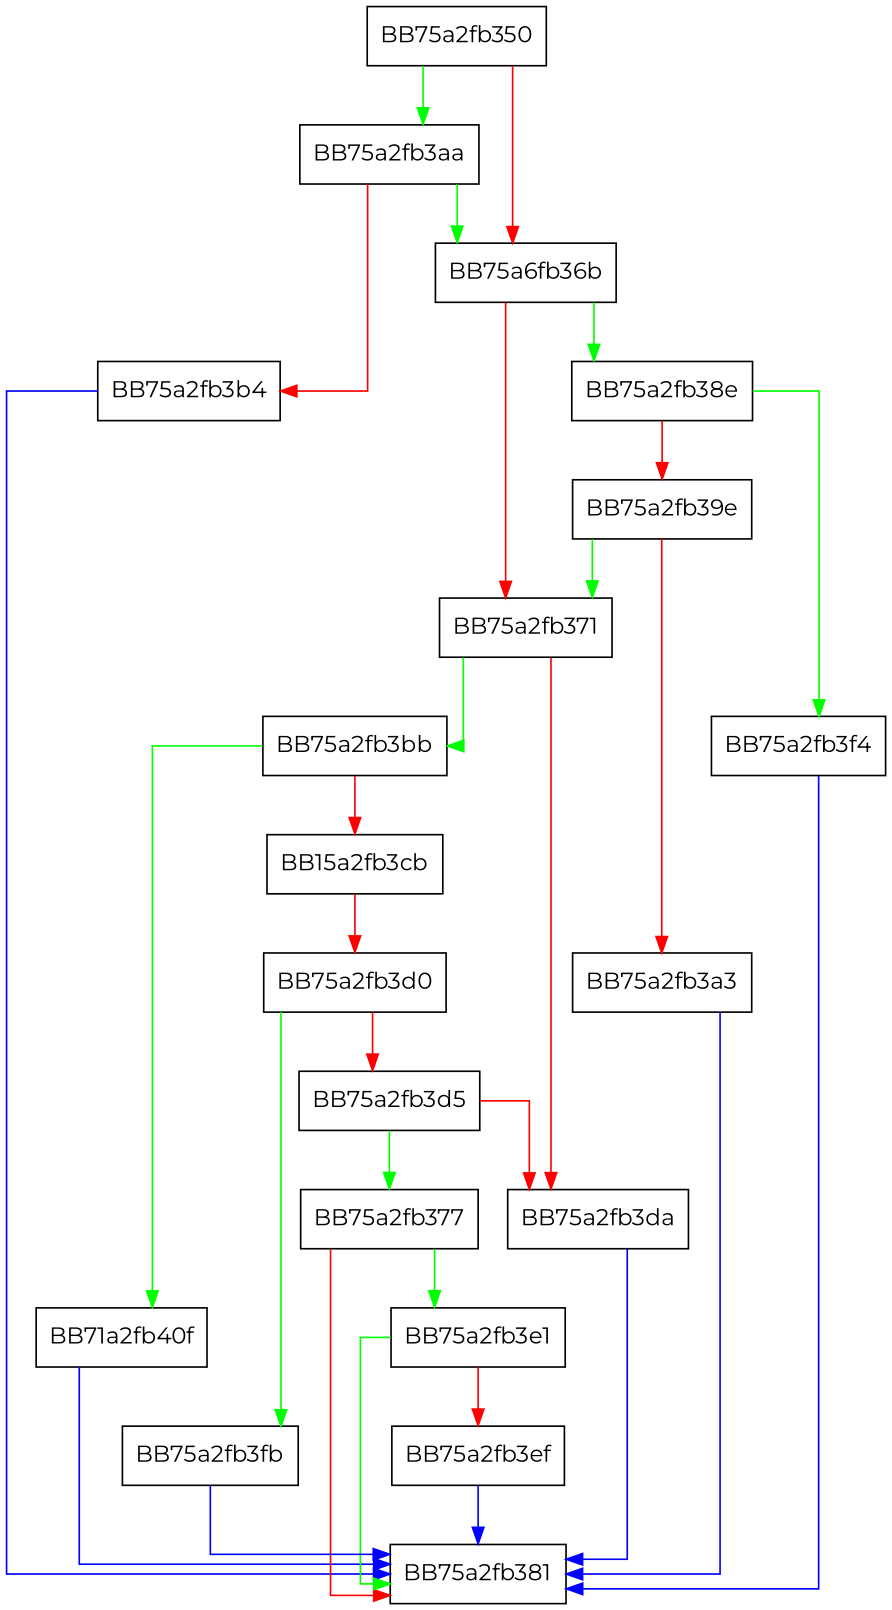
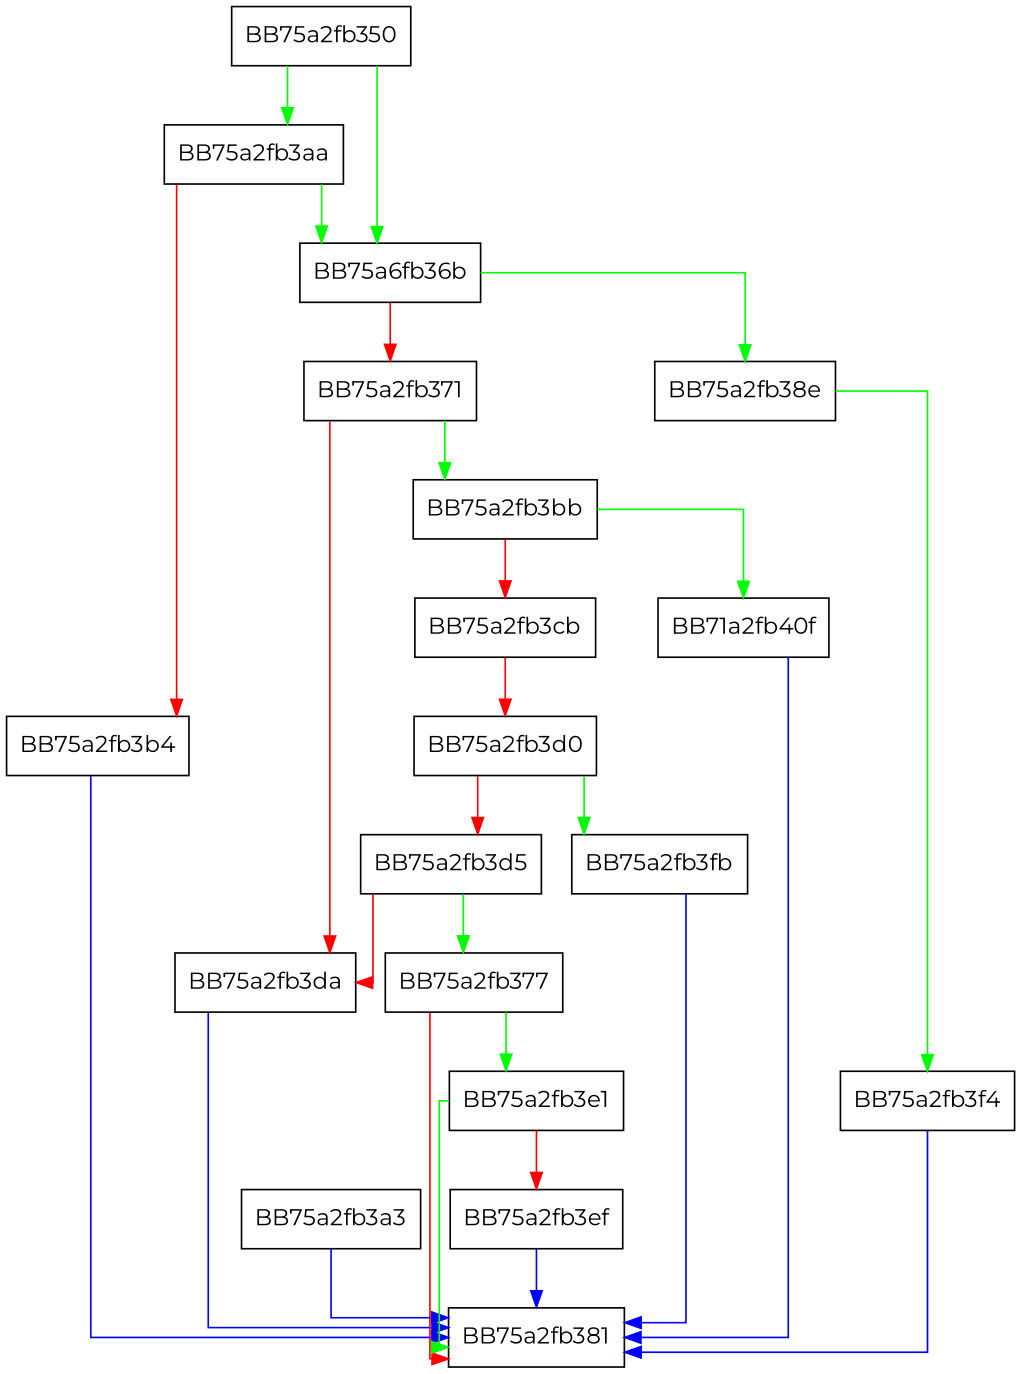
edge "BB75a2fb350" -> "BB75a6fb36b": color red -> green
node "BB75a2fb39e": removed
node "BB15a2fb3cb": label "BB15a2fb3cb" -> "BB75a2fb3cb"
